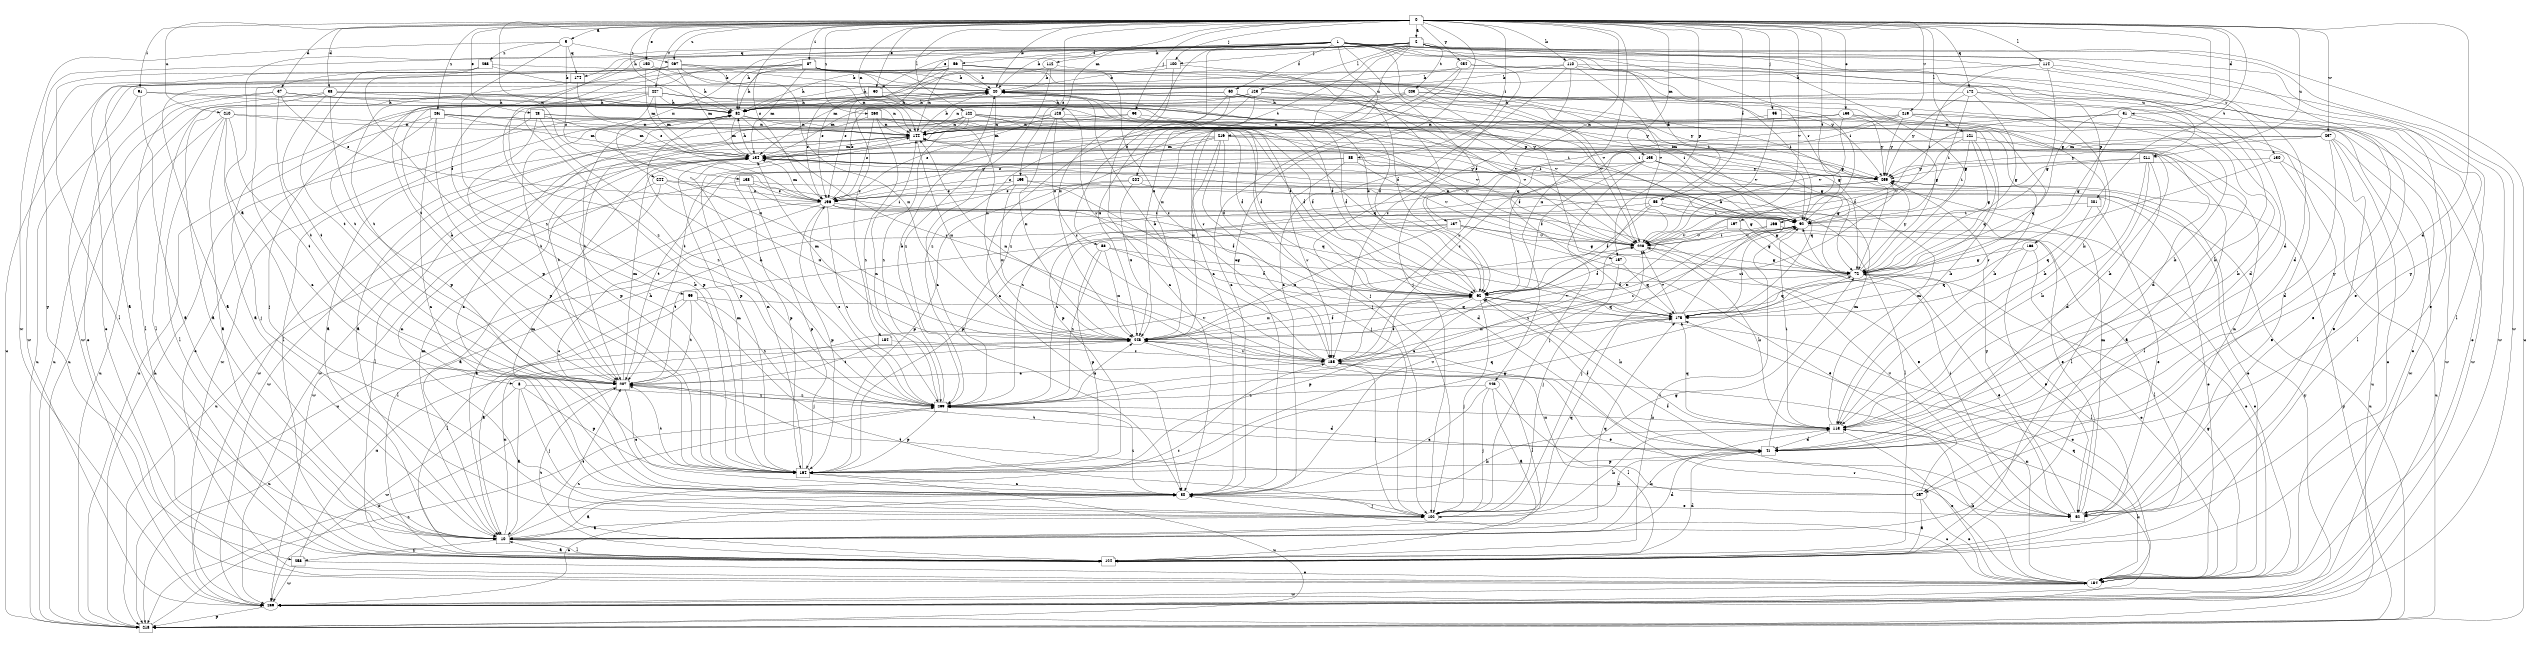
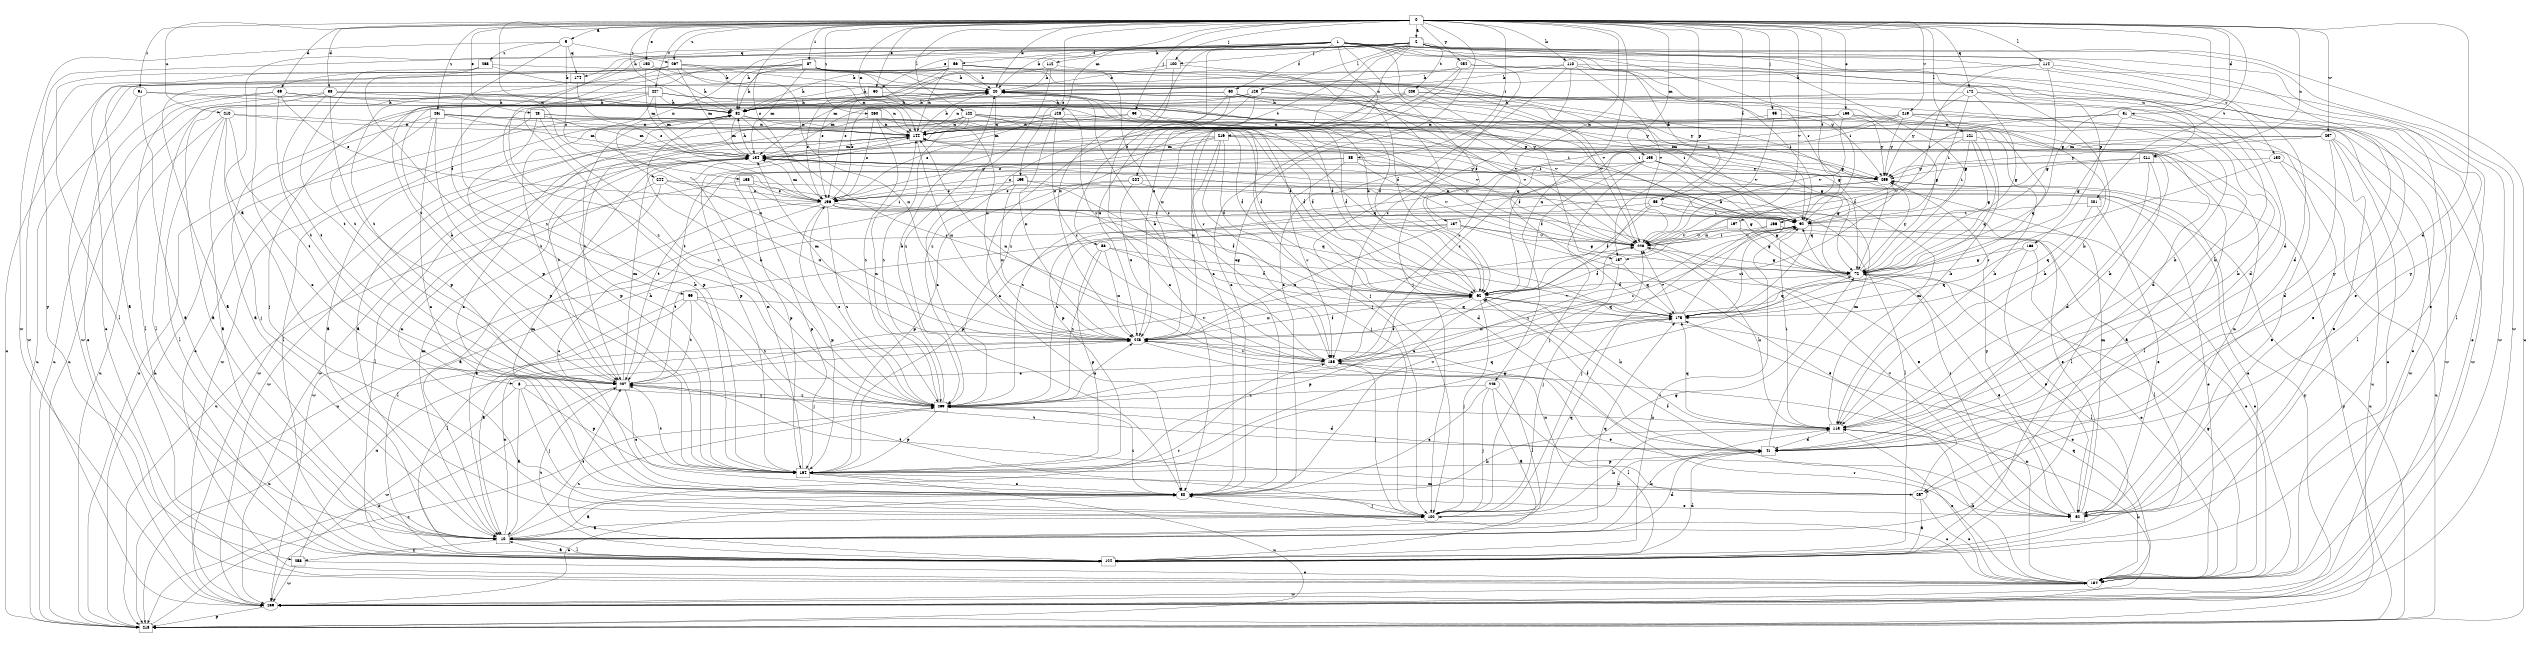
node "37": label "37" -> "39"
edge "164" -> "134": now "164" -> "257"
edge "211" -> "113": removed, label "k"
edge "197" -> "248": now "197" -> "157"
node "184": removed
